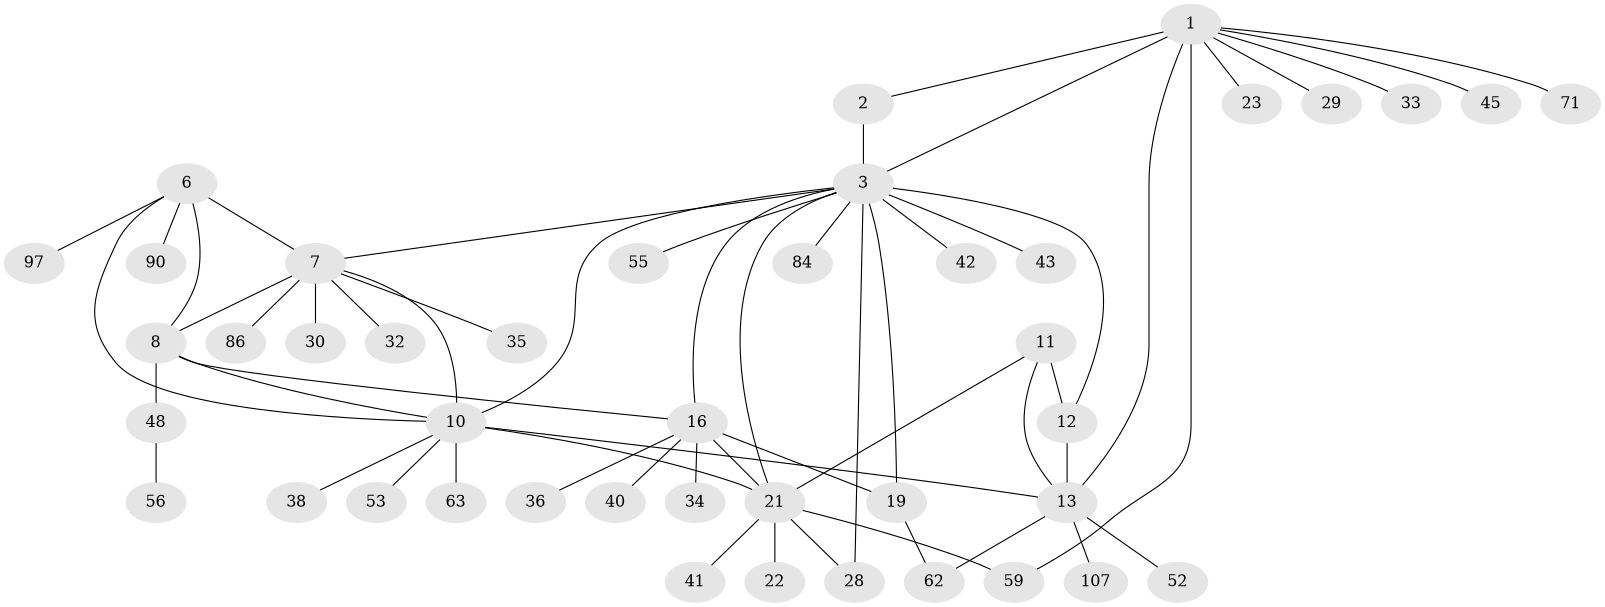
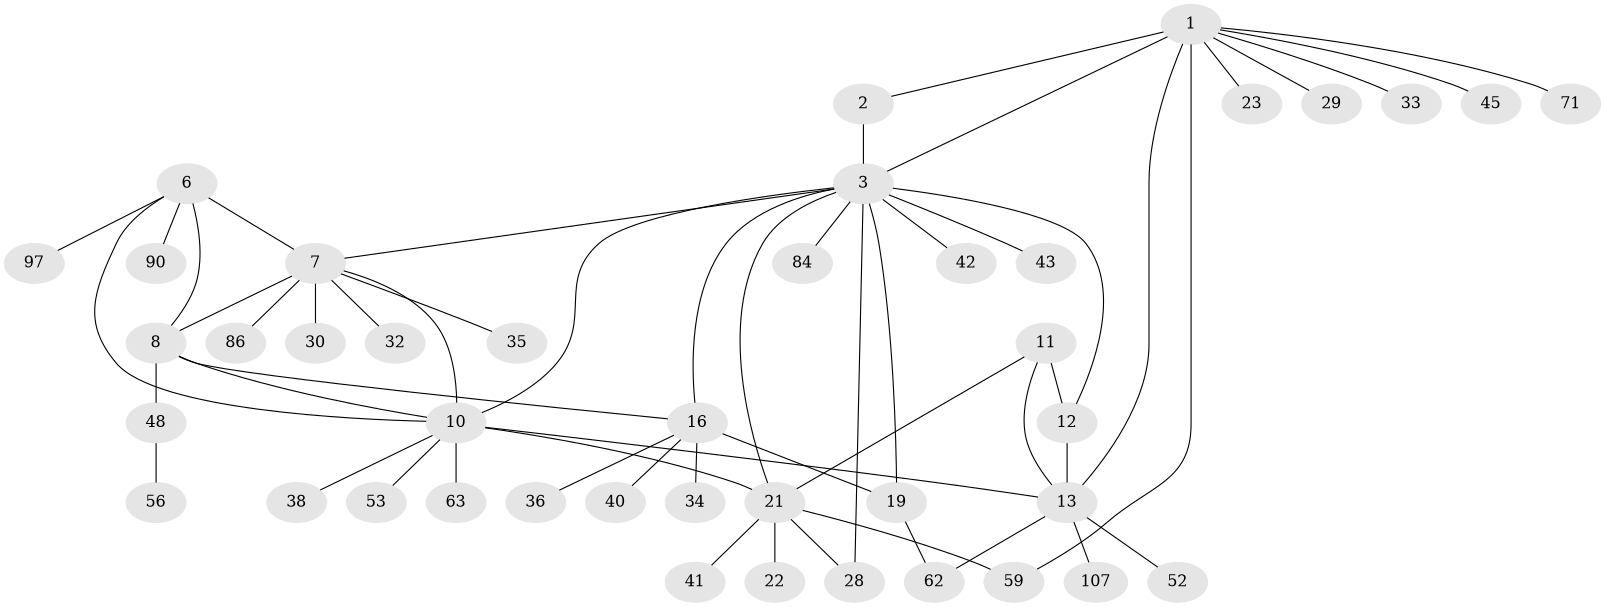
node "55": removed
edge "16" -- "21": removed
